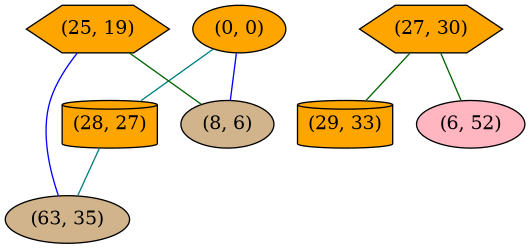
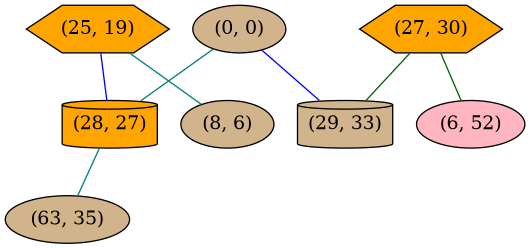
node "(0, 0)": fillcolor orange -> tan
edge "(25, 19)" -- "(8, 6)": color darkgreen -> teal
edge "(0, 0)" -- "(8, 6)": now "(0, 0)" -- "(29, 33)"
edge "(25, 19)" -- "(63, 35)": now "(25, 19)" -- "(28, 27)"
node "(29, 33)": fillcolor orange -> tan
